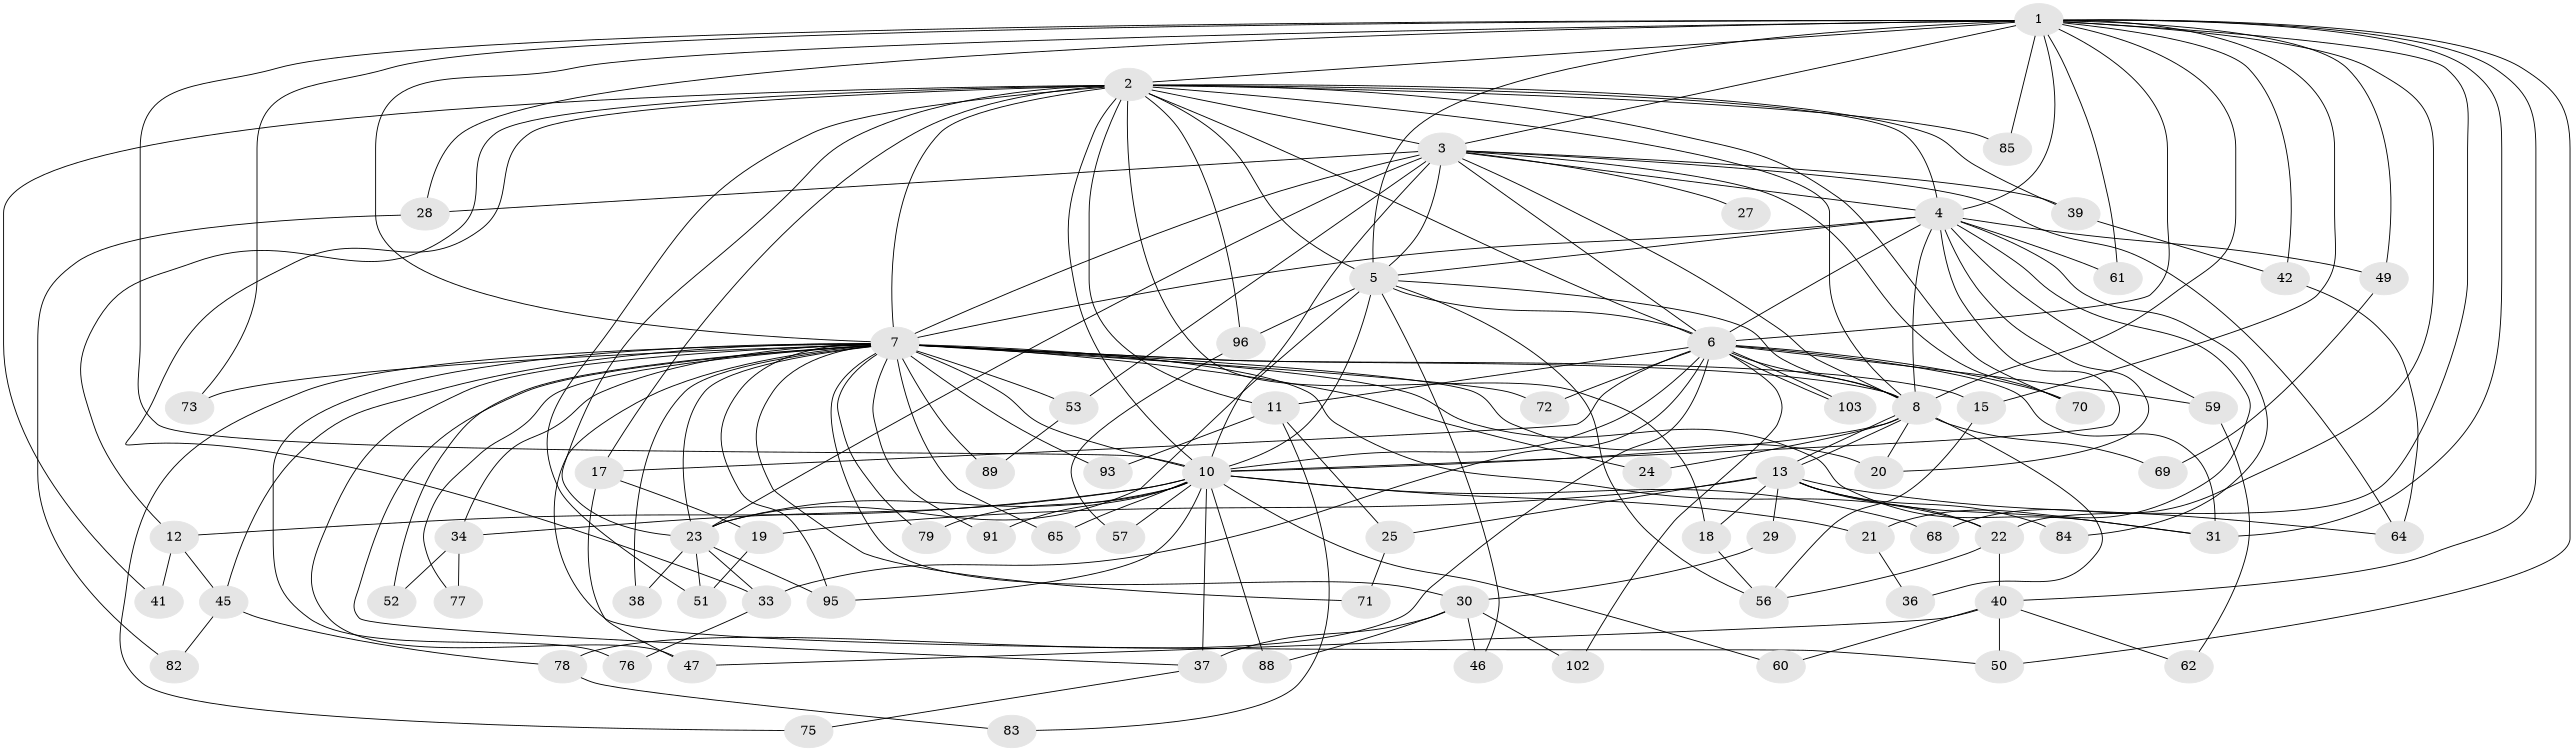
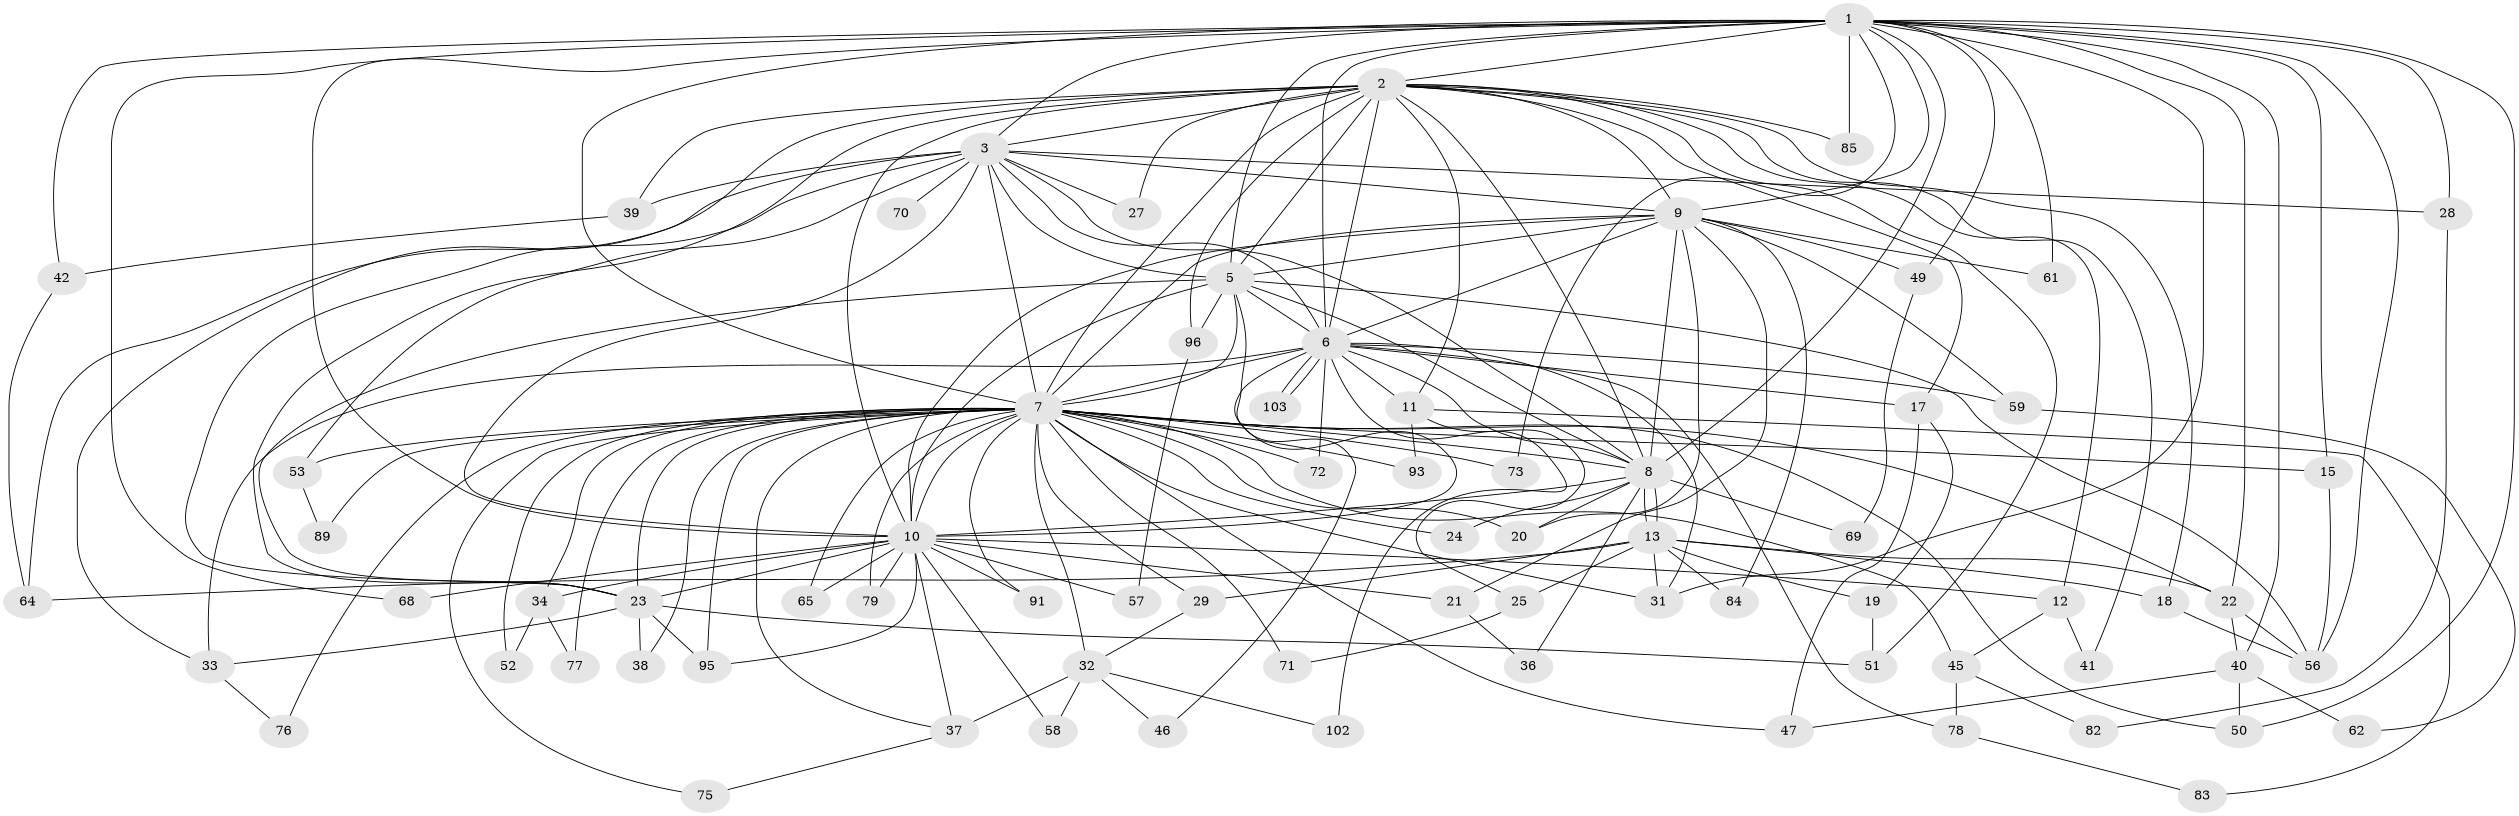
edge "2" -- "70": now "2" -- "27"
edge "1" -- "56": added
node "4": label "4" -> "9"
edge "6" -- "70": now "6" -- "7"
edge "5" -- "7": added
edge "7" -- "29": added
node "30": label "30" -> "32"
node "88": label "88" -> "58"
node "60": removed
